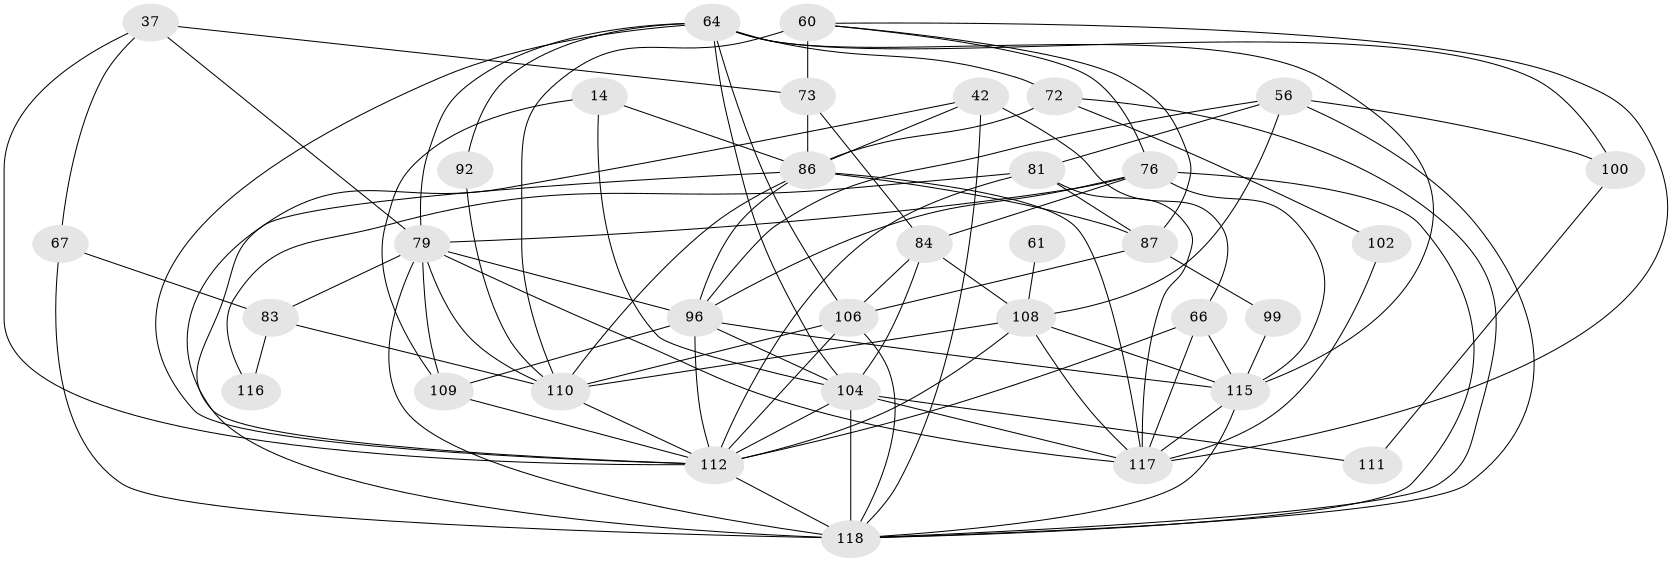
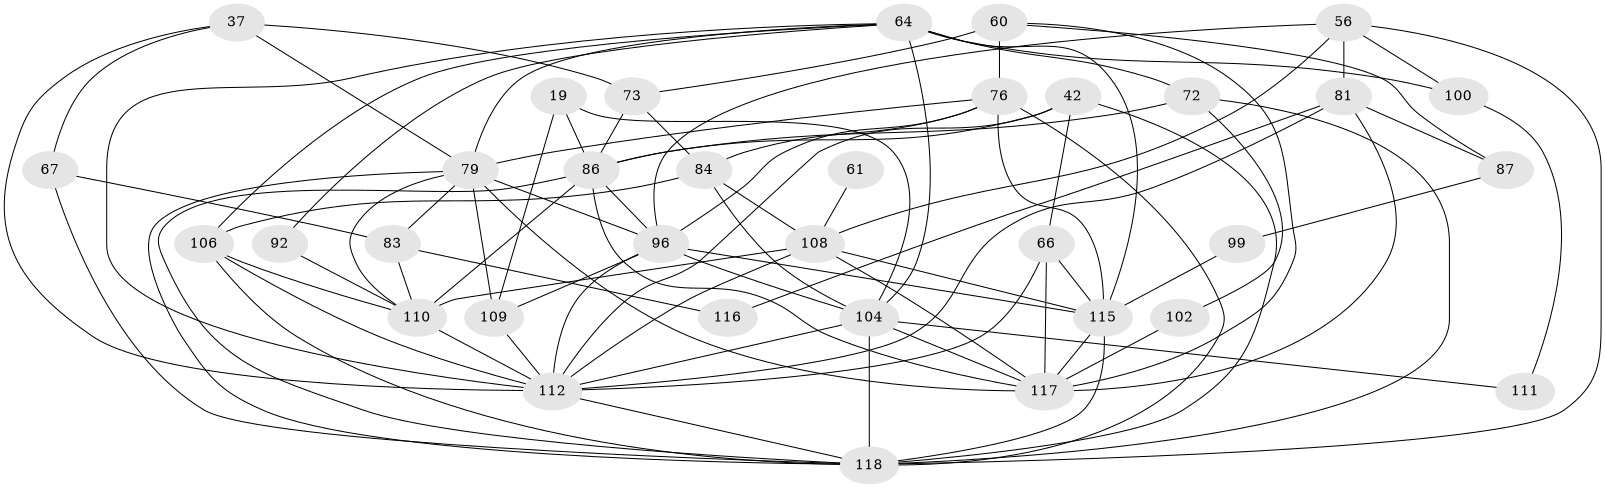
node "14": label "14" -> "19"
edge "60" -- "110": removed
edge "86" -- "87": removed
edge "87" -- "106": removed
